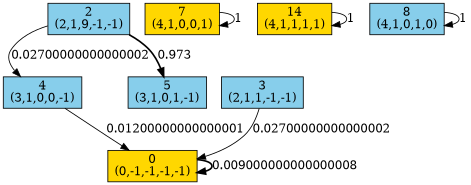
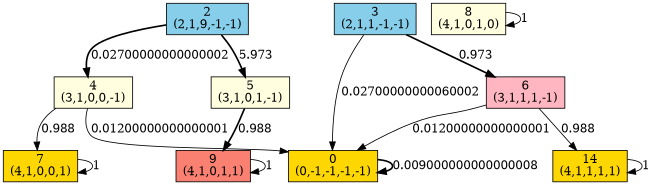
node "8 (4,1,0,1,0)": fillcolor skyblue -> lightyellow
edge "2 (2,1,9,-1,-1)" -> "4 (3,1,0,0,-1)": style solid -> bold
edge "2 (2,1,9,-1,-1)" -> "5 (3,1,0,1,-1)": label "0.973" -> "5.973"
node "4 (3,1,0,0,-1)": fillcolor skyblue -> lightyellow
node "5 (3,1,0,1,-1)": fillcolor skyblue -> lightyellow
node "6 (3,1,1,1,-1)": added
edge "4 (3,1,0,0,-1)" -> "7 (4,1,0,0,1)": added, label "0.988"
edge "3 (2,1,1,-1,-1)" -> "0 (0,-1,-1,-1,-1)": label "0.02700000000000002" -> "0.02700000000060002"
node "9 (4,1,0,1,1)": added
